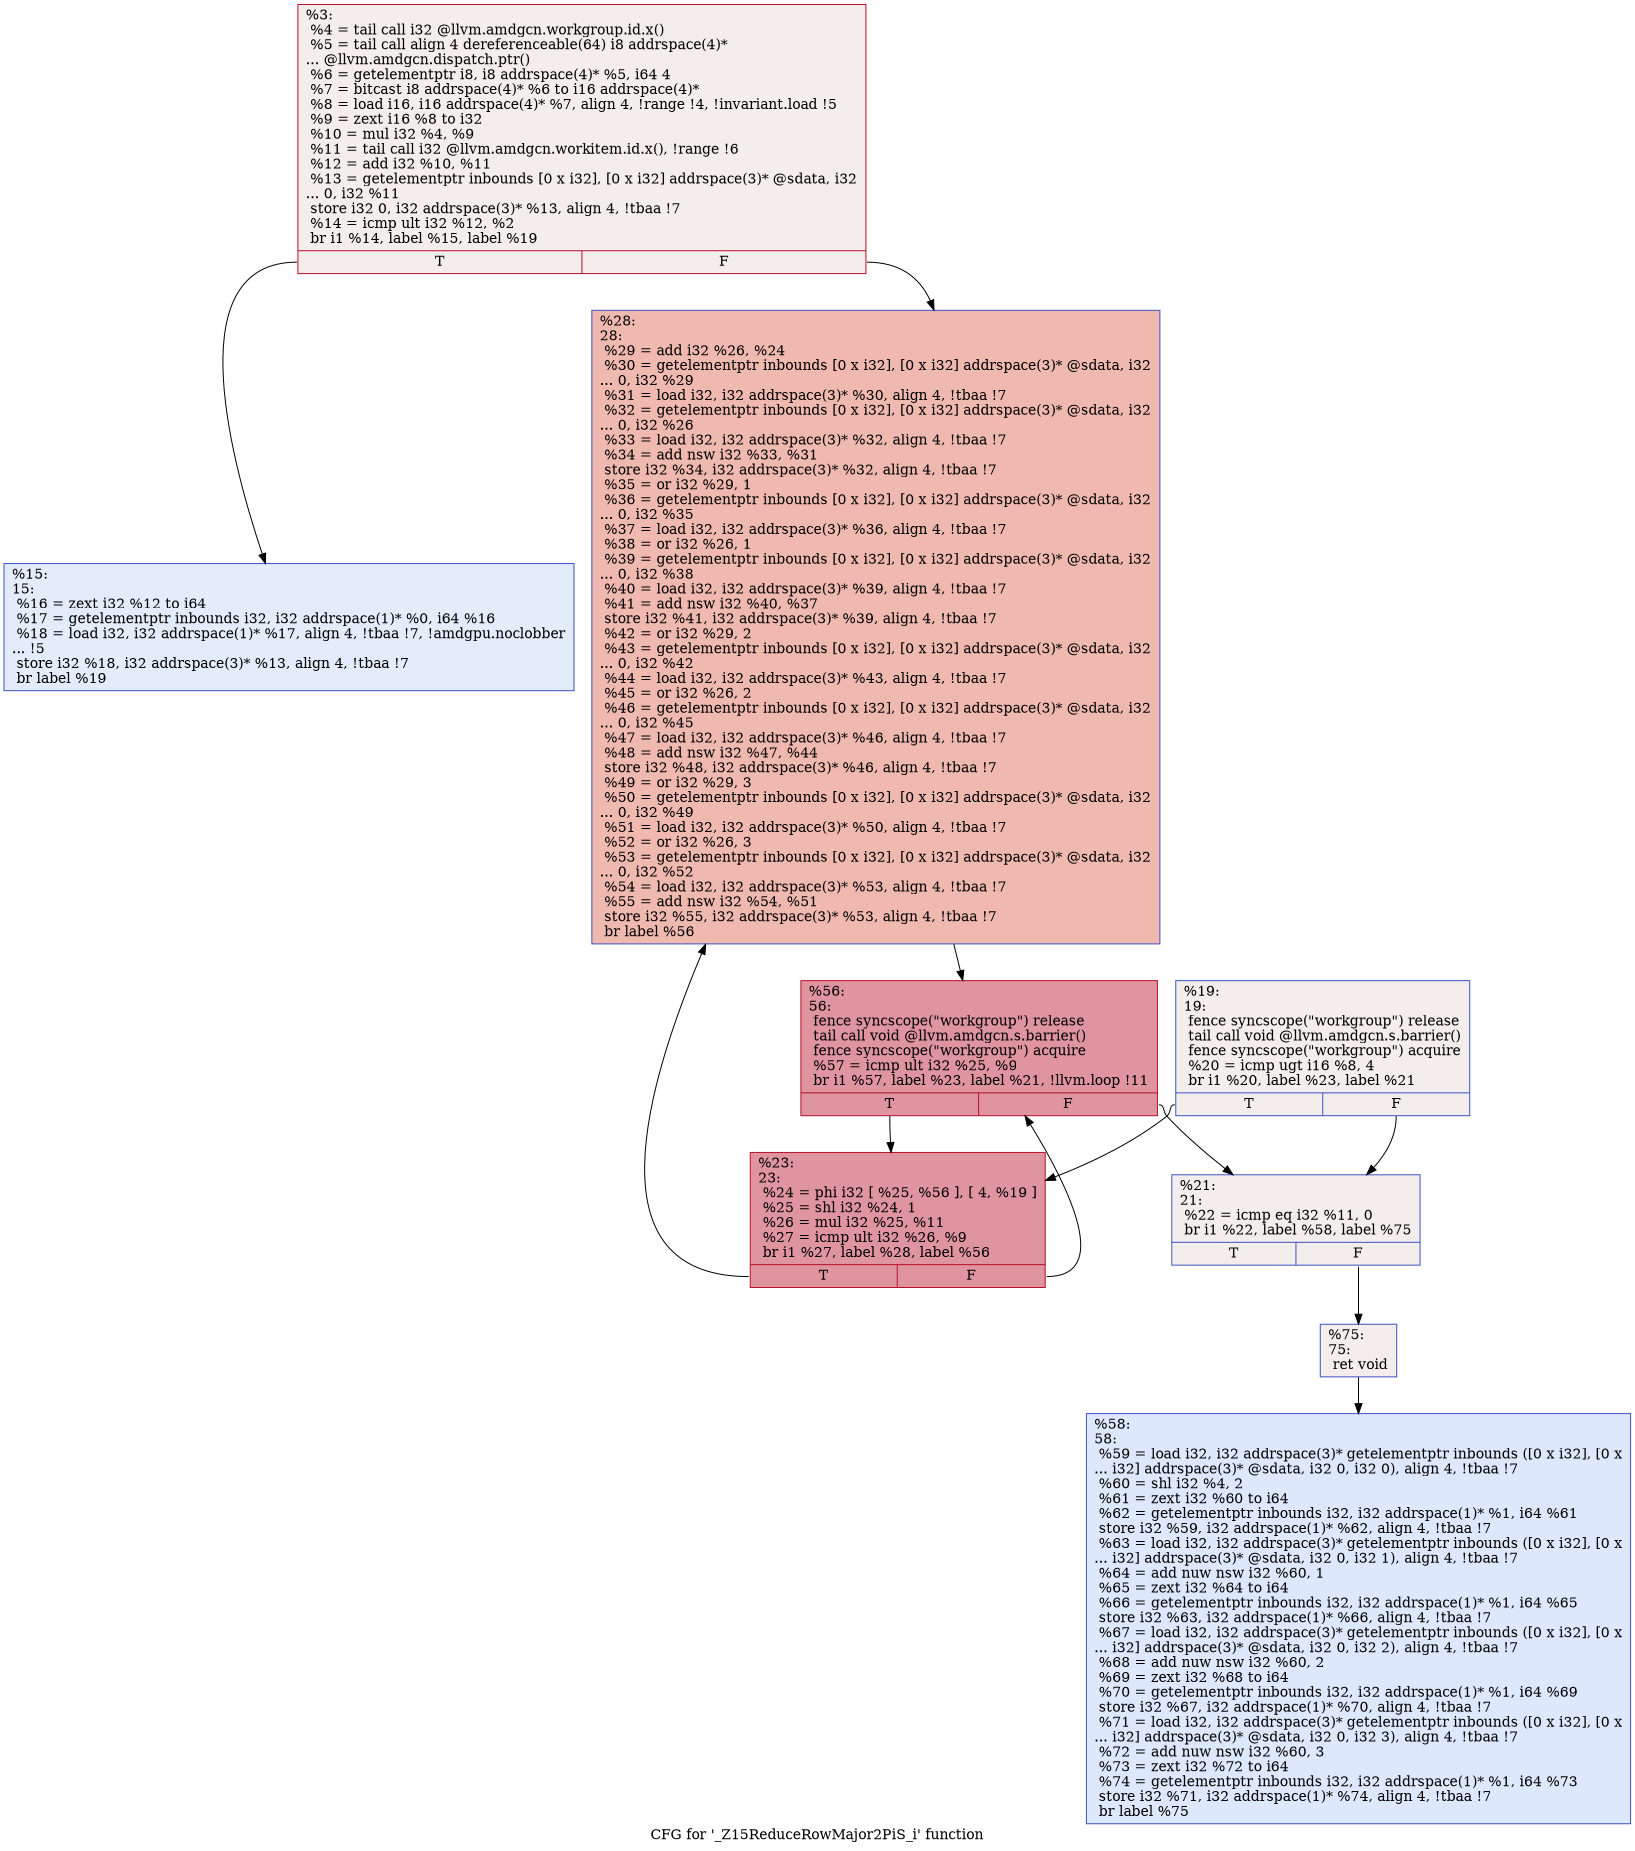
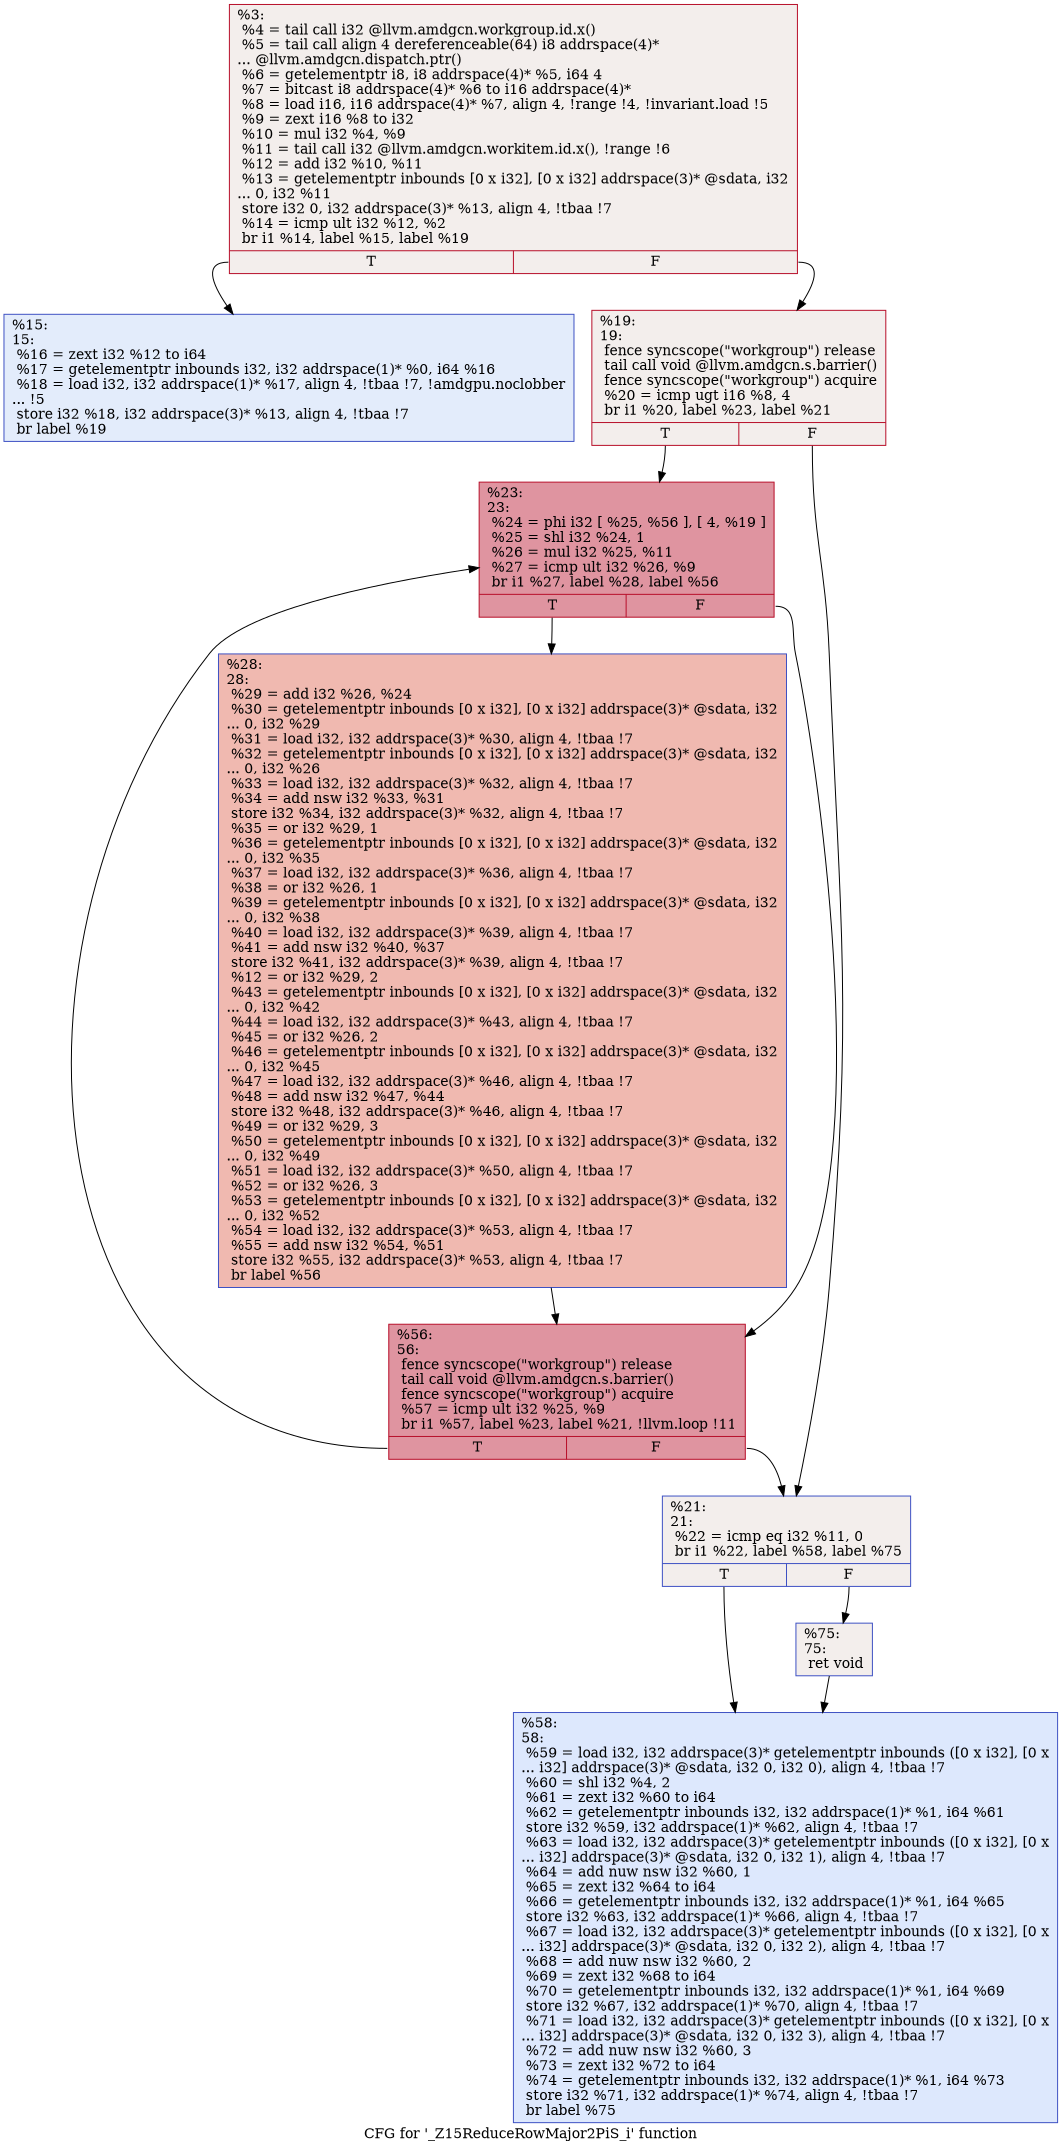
edge "%3:" -> "%28:": now "%3:" -> "%19:"
node "%28:": text "%42 = or i32 %29, 2" -> "%12 = or i32 %29, 2"
node "%19:": color #3d50c3ff -> #b70d28ff
edge "%21:" -> "%58:": added
